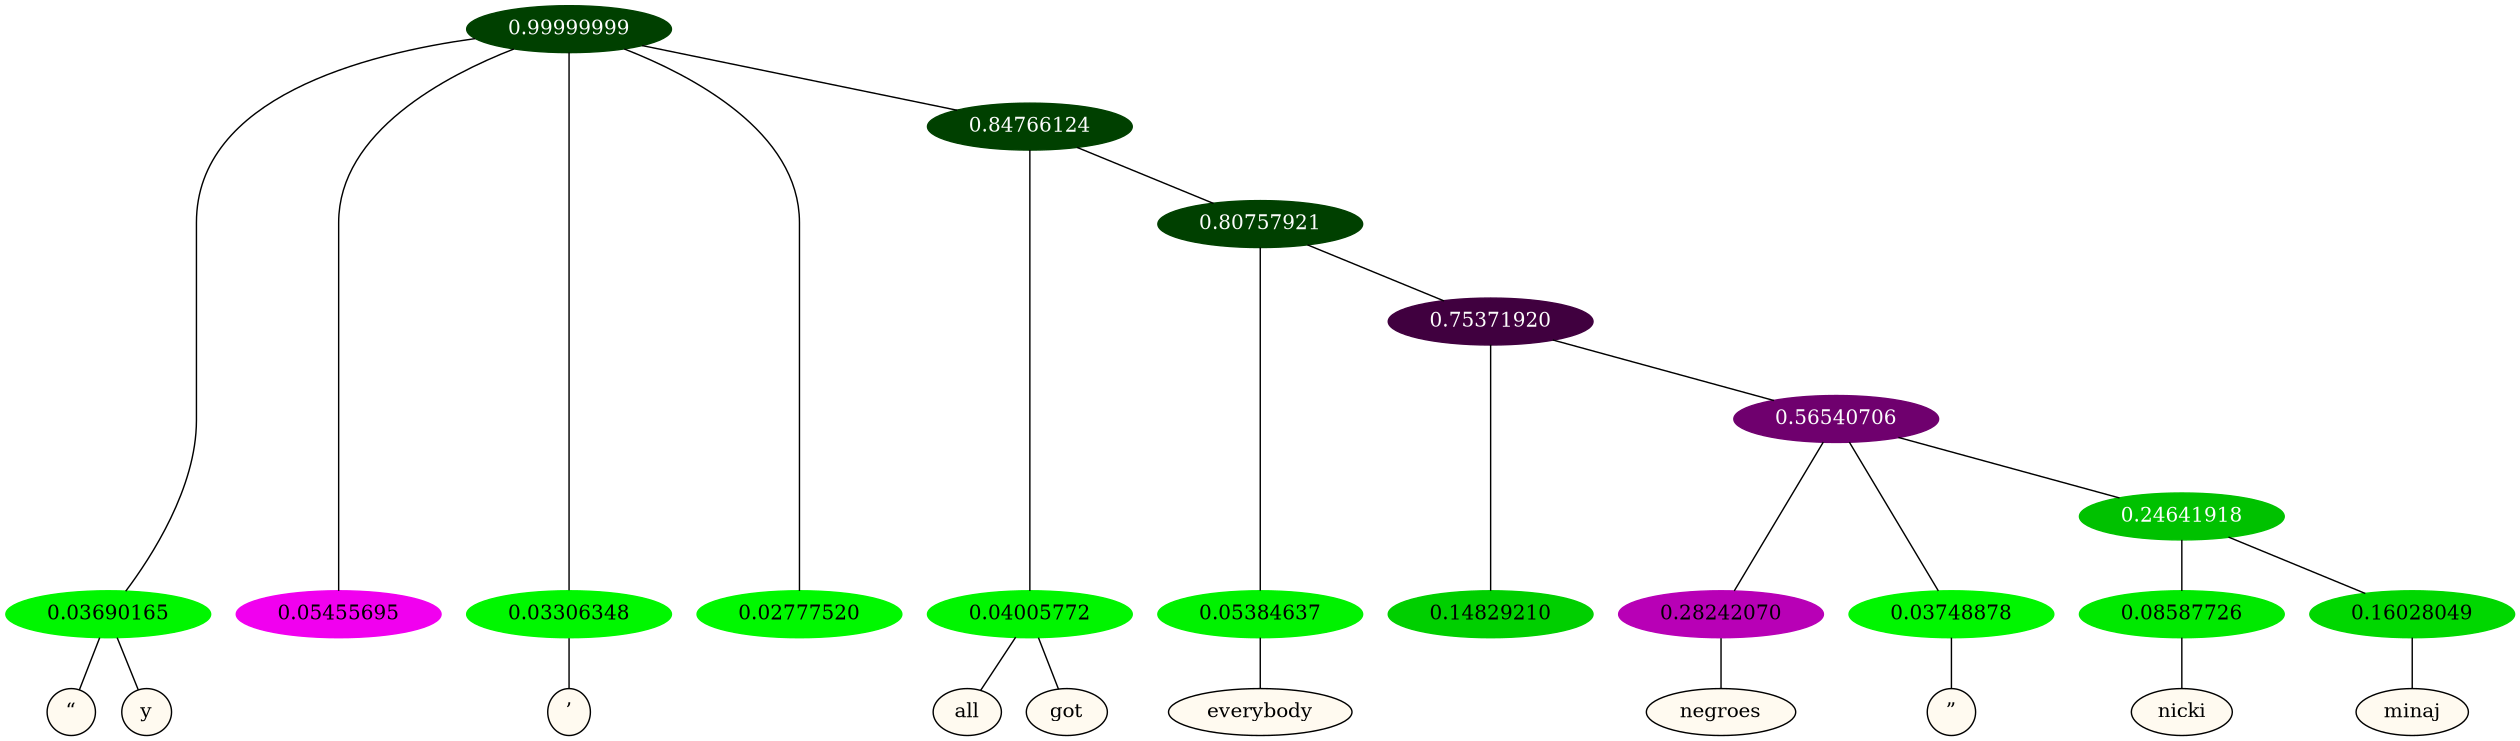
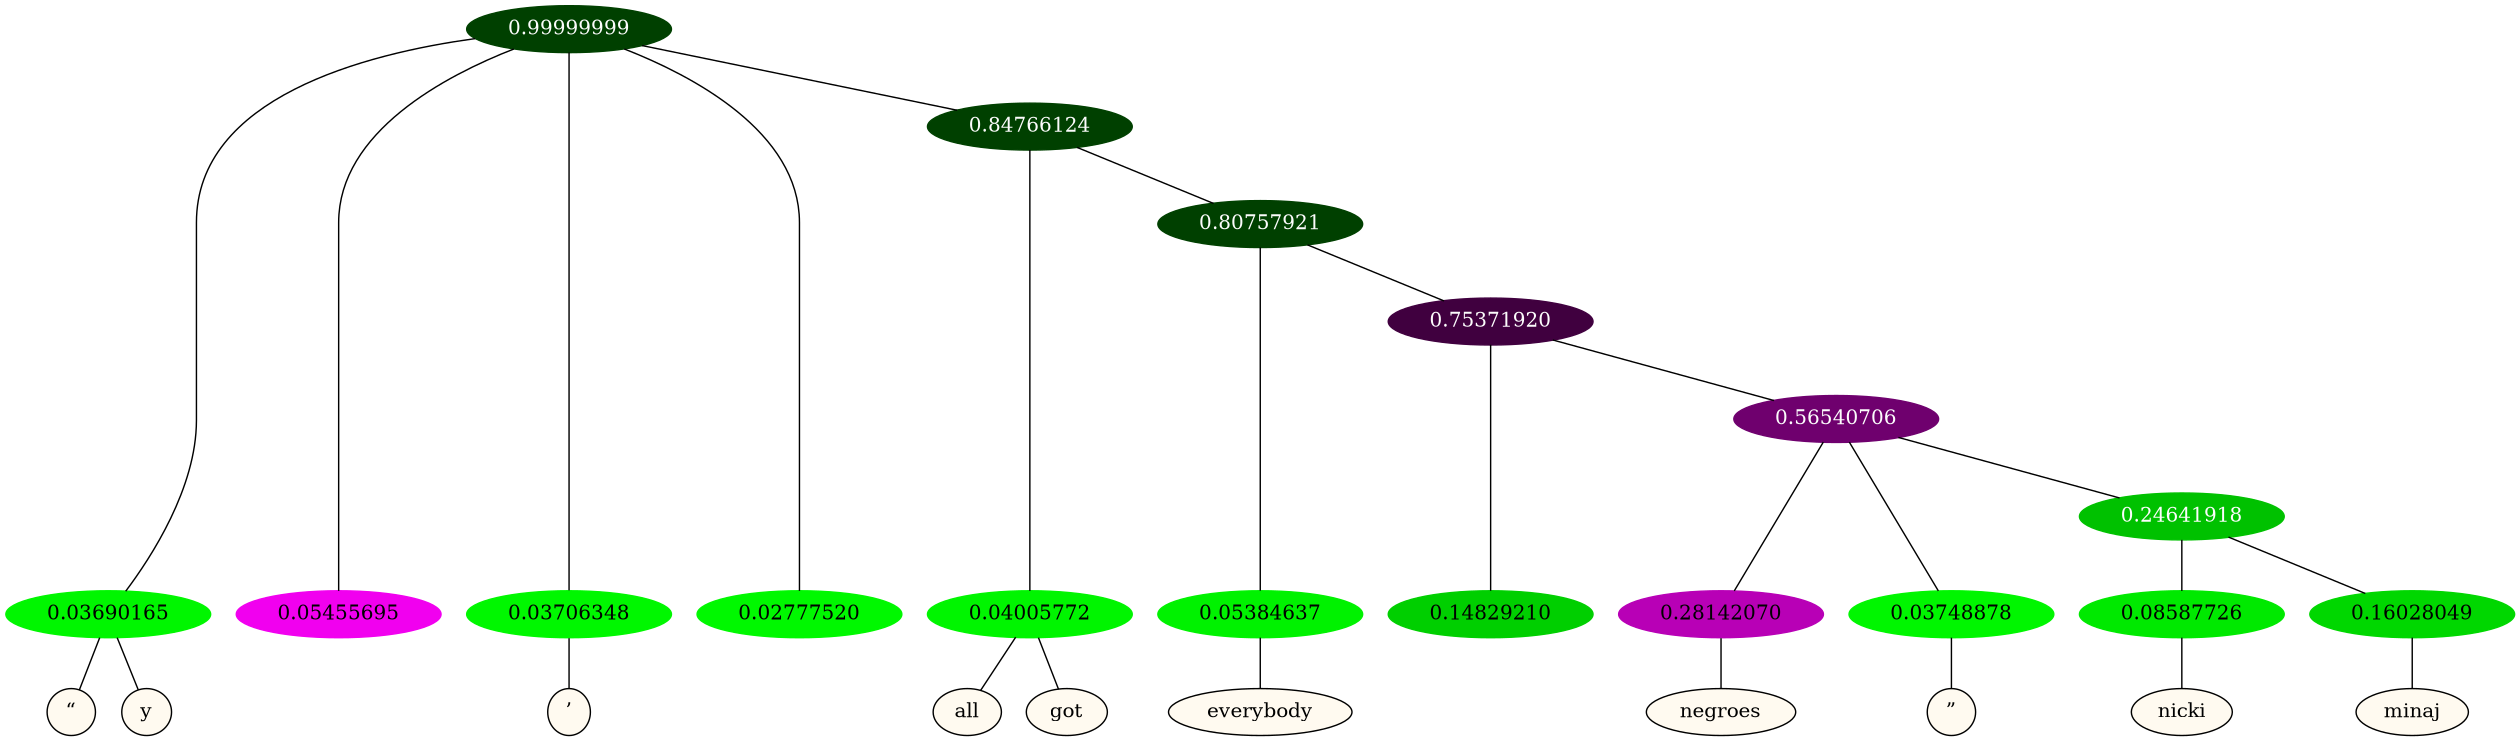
node "0.03306348": label "0.03306348" -> "0.03706348"
node "0.28242070": label "0.28242070" -> "0.28142070"
